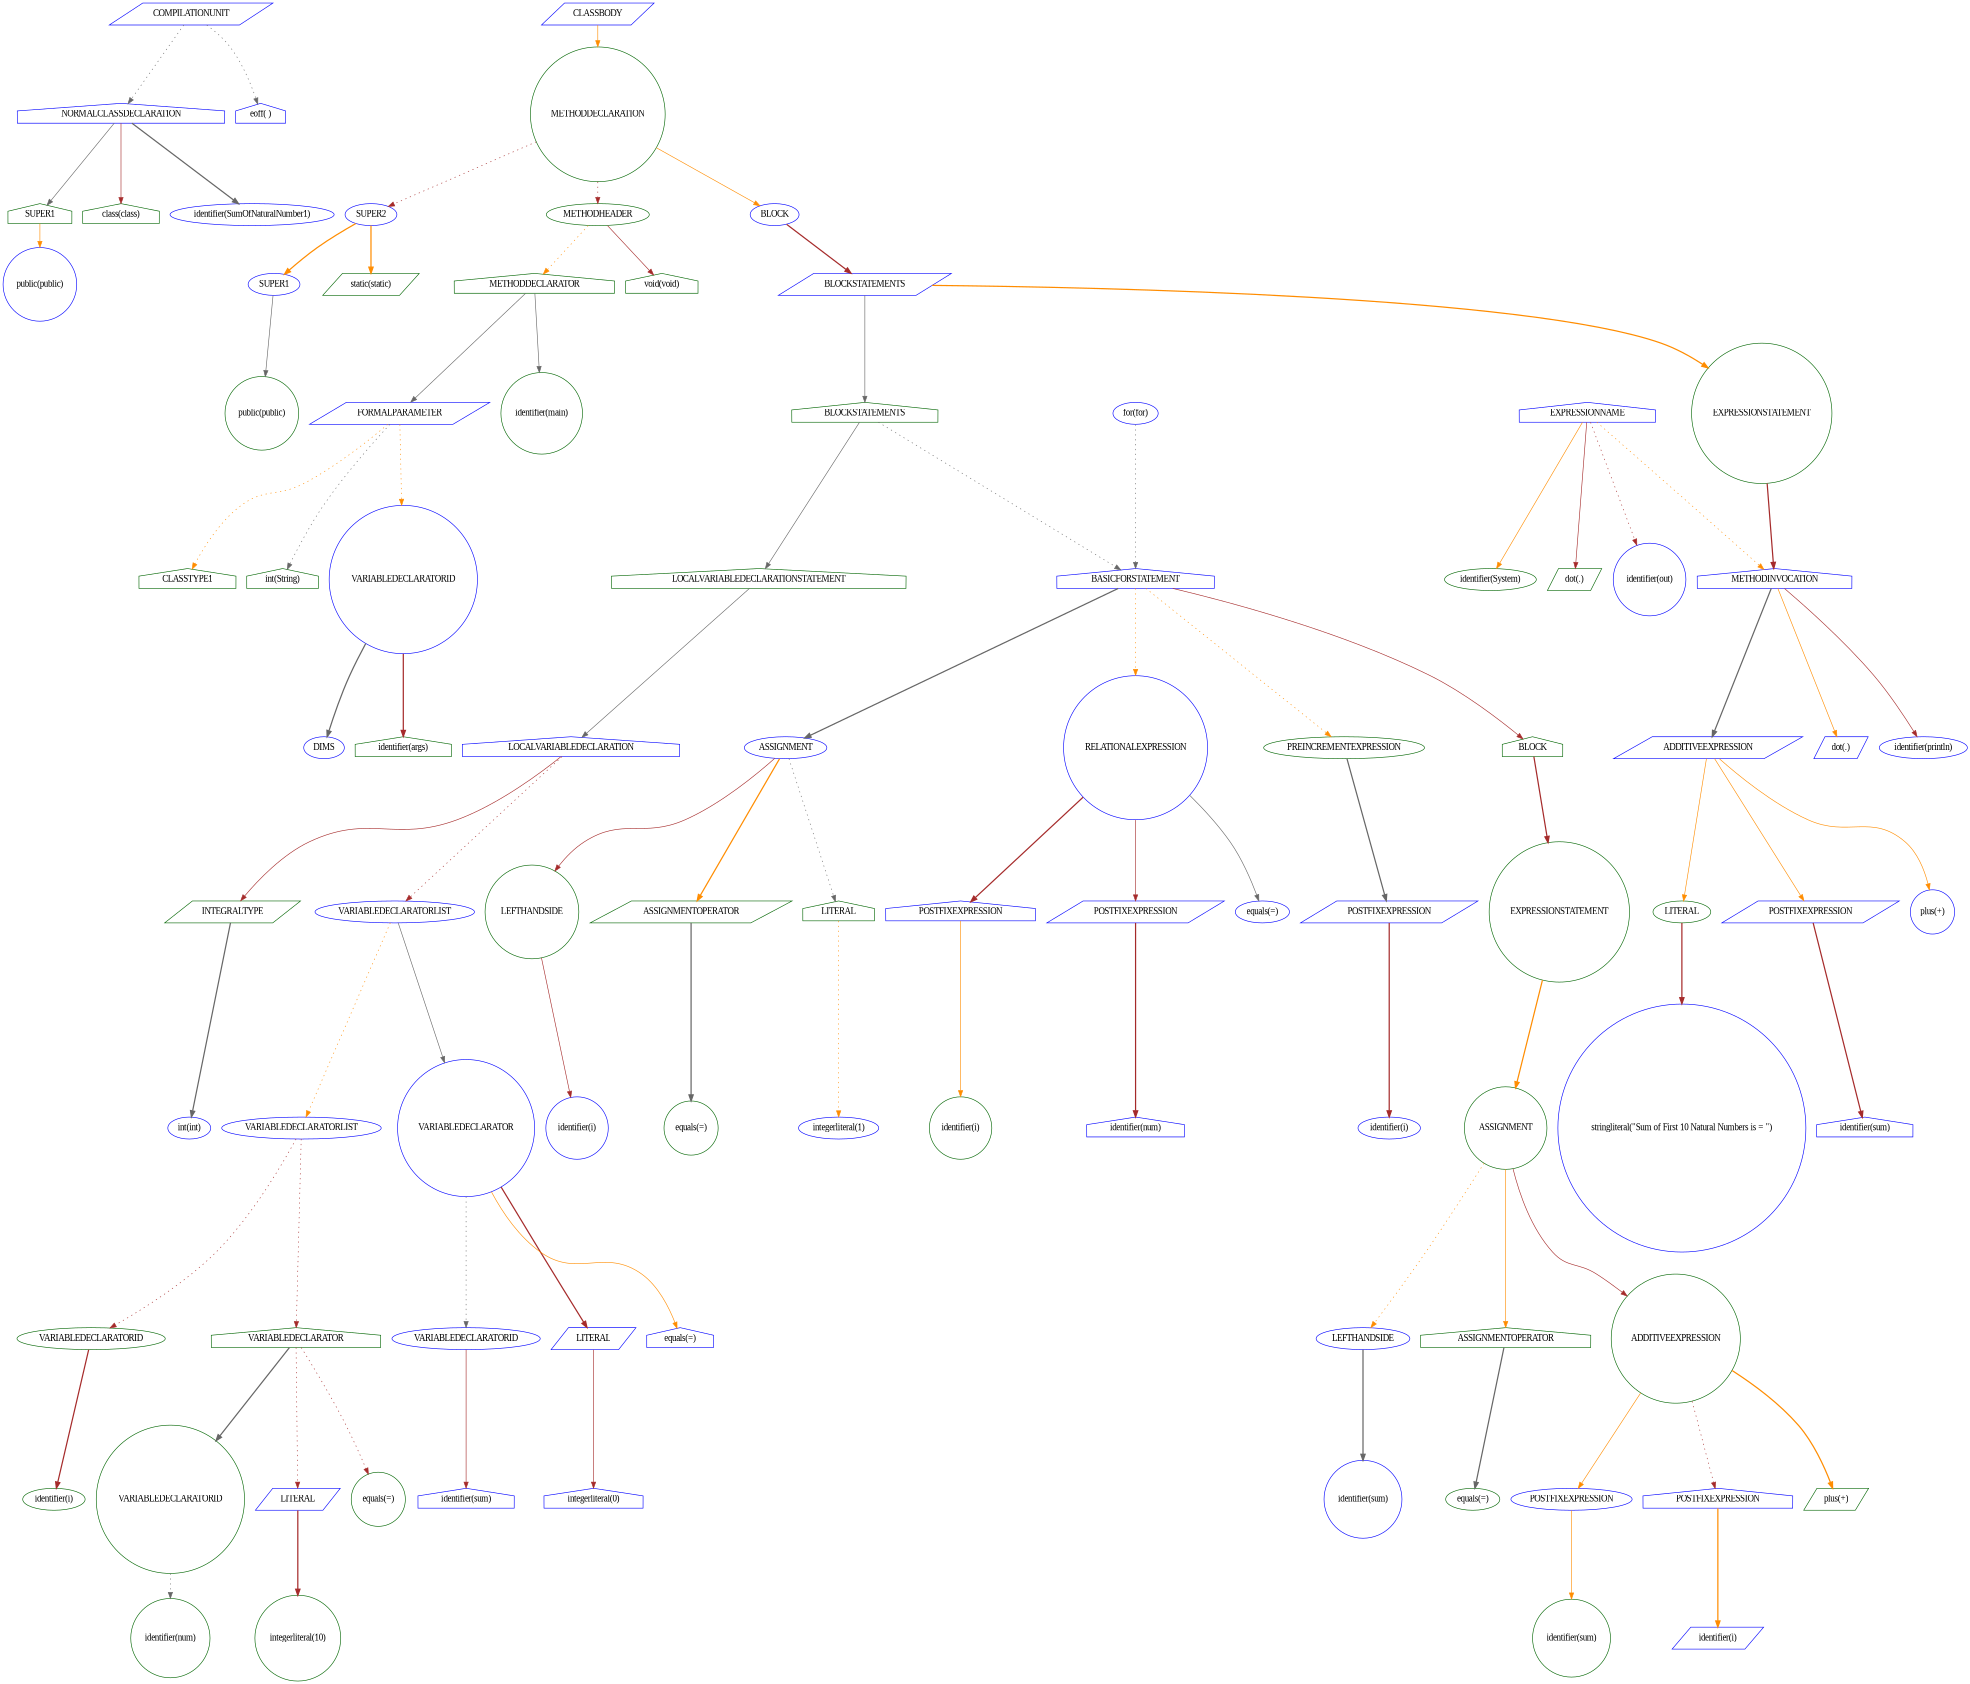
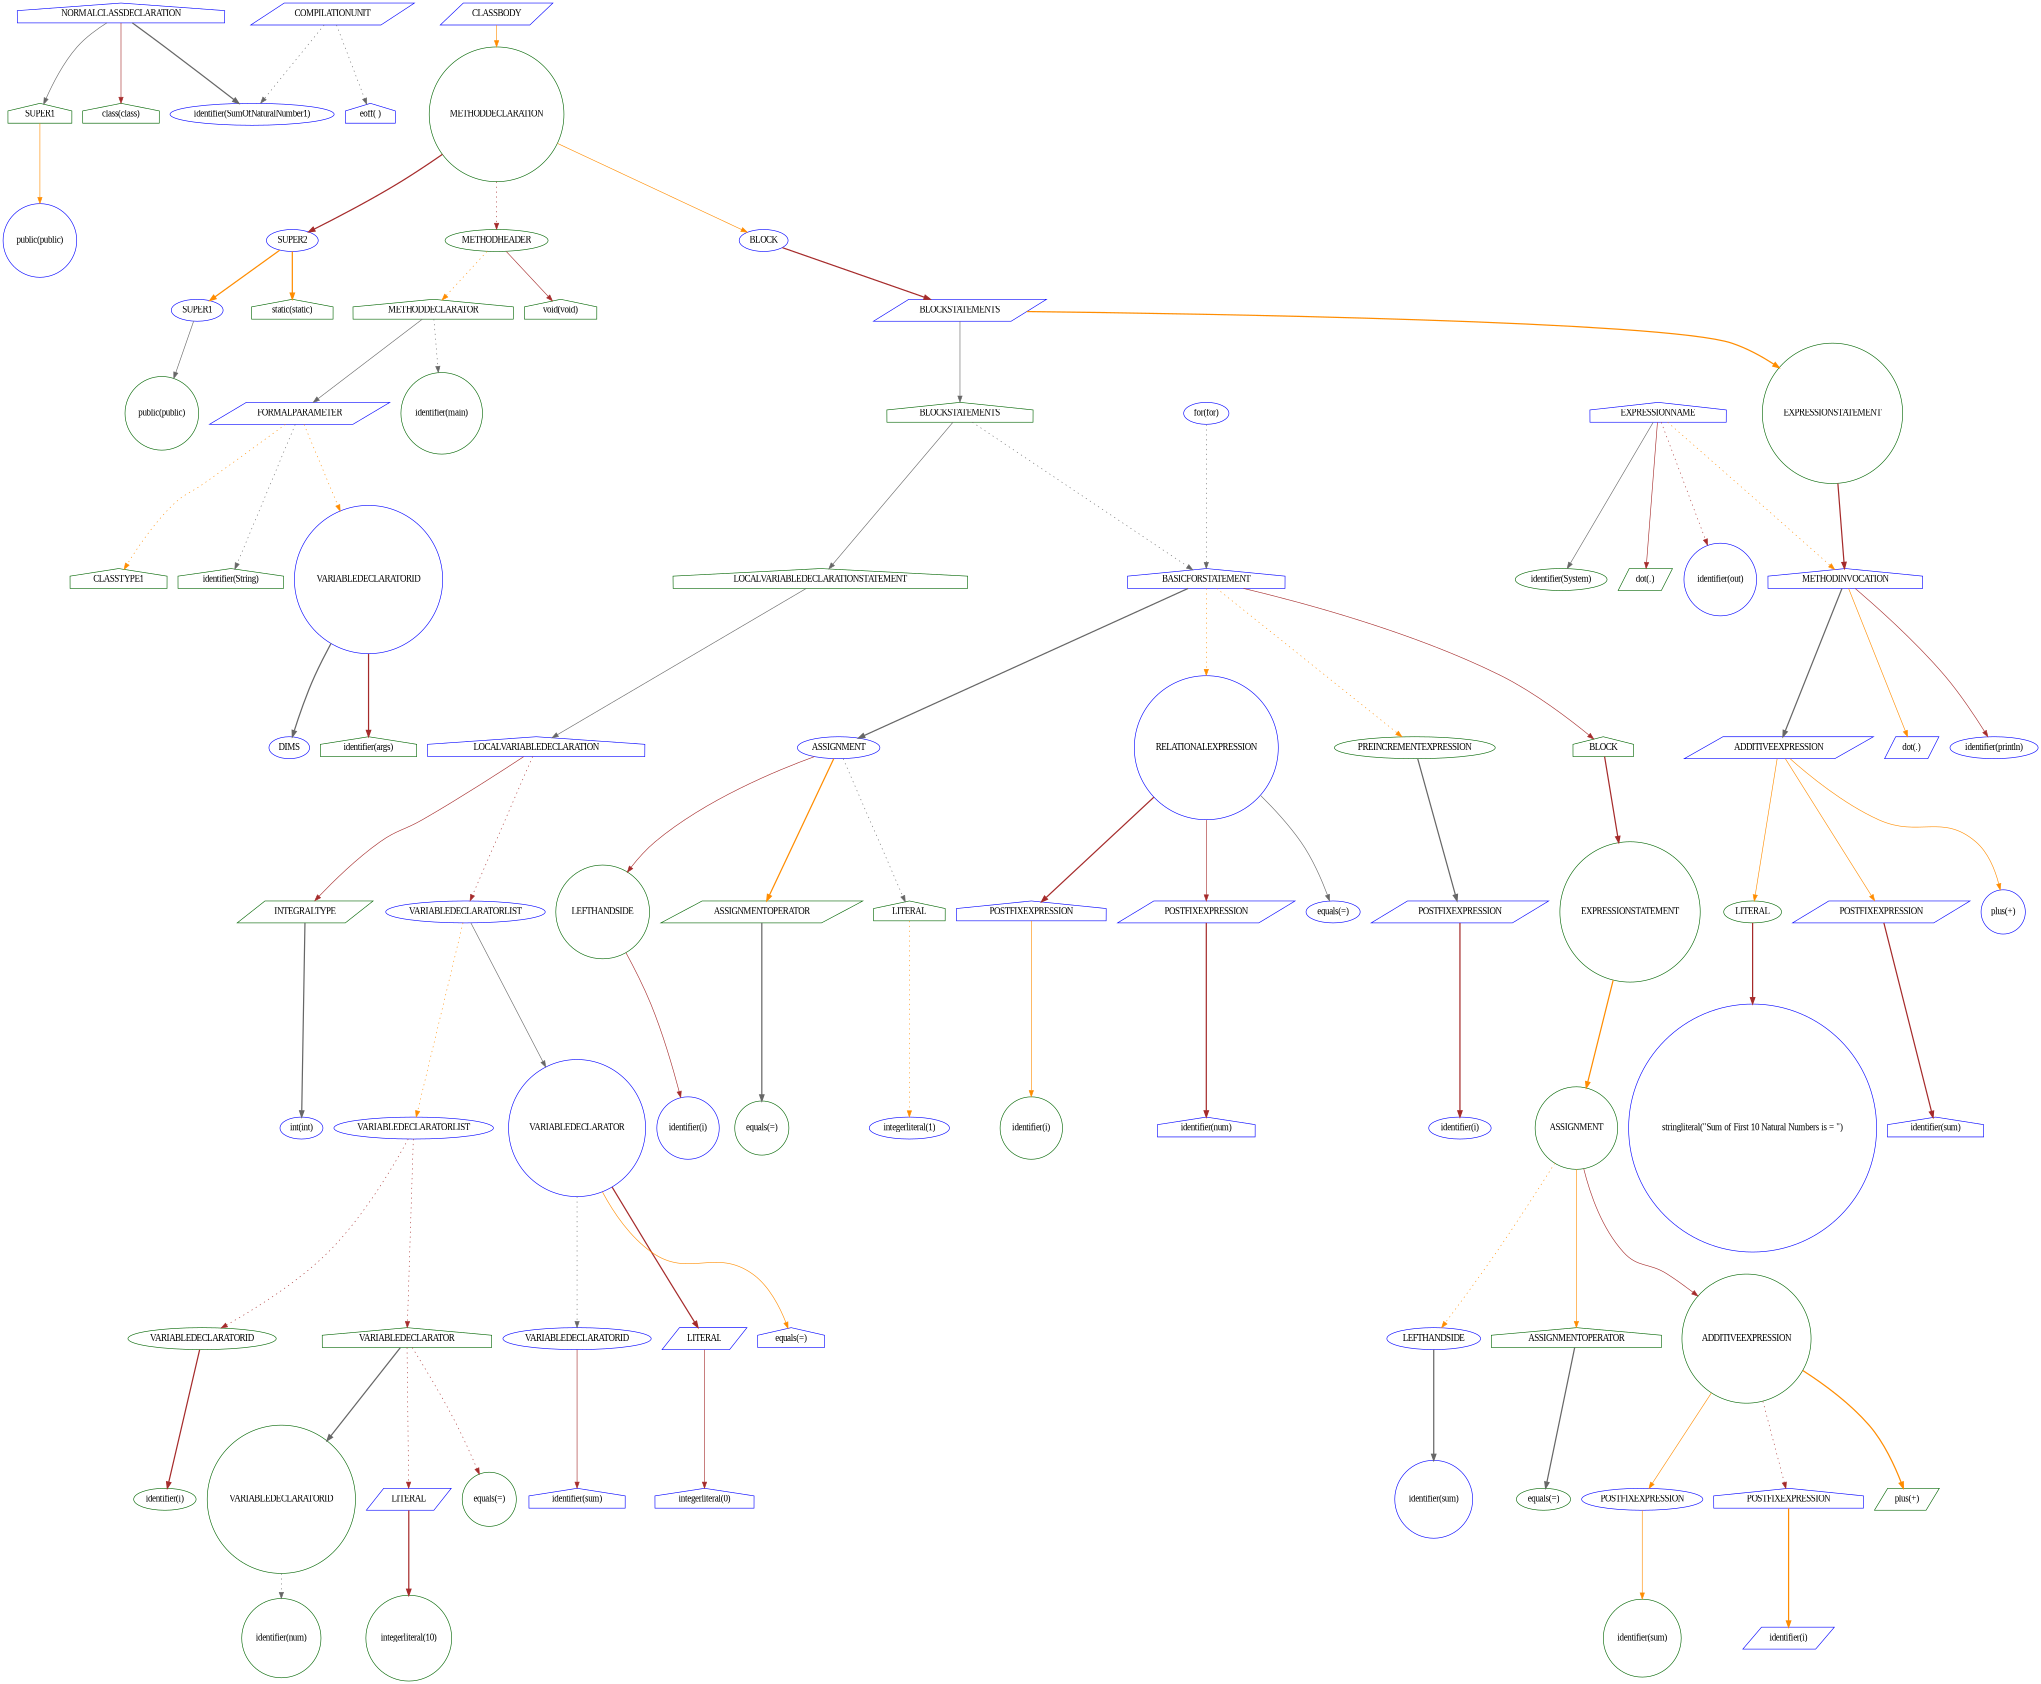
edge "COMPILATIONUNIT" -> "NORMALCLASSDECLARATION": now "COMPILATIONUNIT" -> "identifier(SumOfNaturalNumber1)"
edge "METHODDECLARATION" -> "SUPER2": style dotted -> bold
node "static(static)": shape parallelogram -> house
edge "METHODDECLARATOR" -> "identifier(main)": style solid -> dotted
edge "EXPRESSIONNAME" -> "identifier(System)": color darkorange -> gray40
node "int(String)": label "int(String)" -> "identifier(String)"
